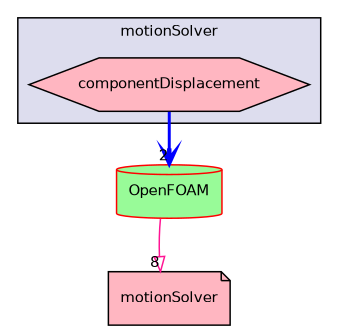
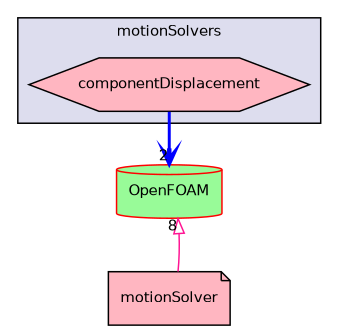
cluster "motionSolver": label "motionSolver" -> "motionSolvers"
edge "OpenFOAM" -> "motionSolver": reversed
